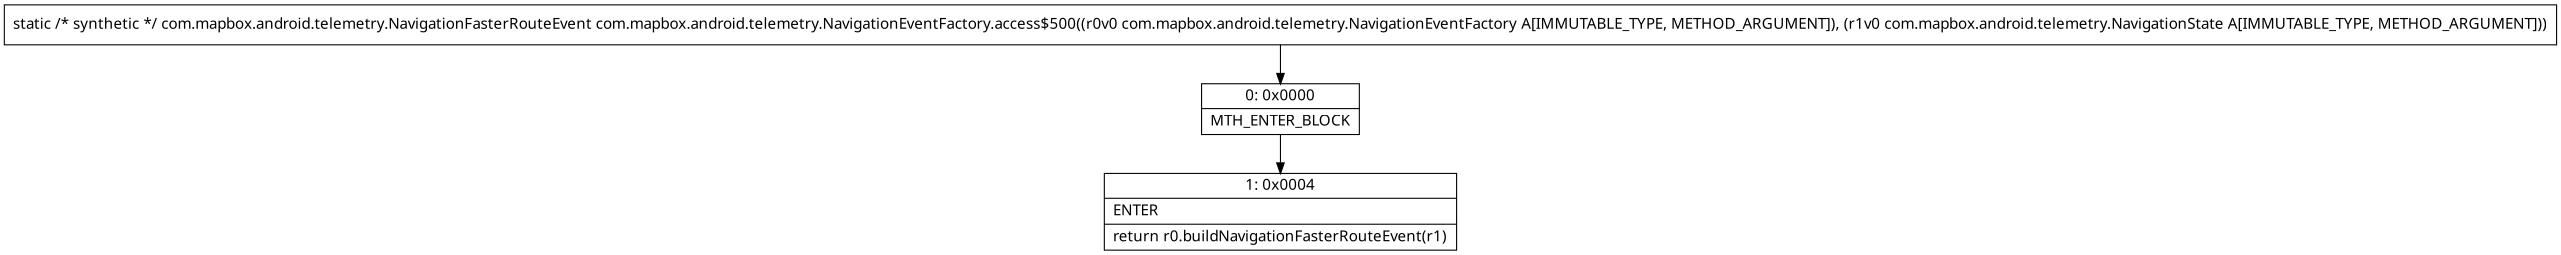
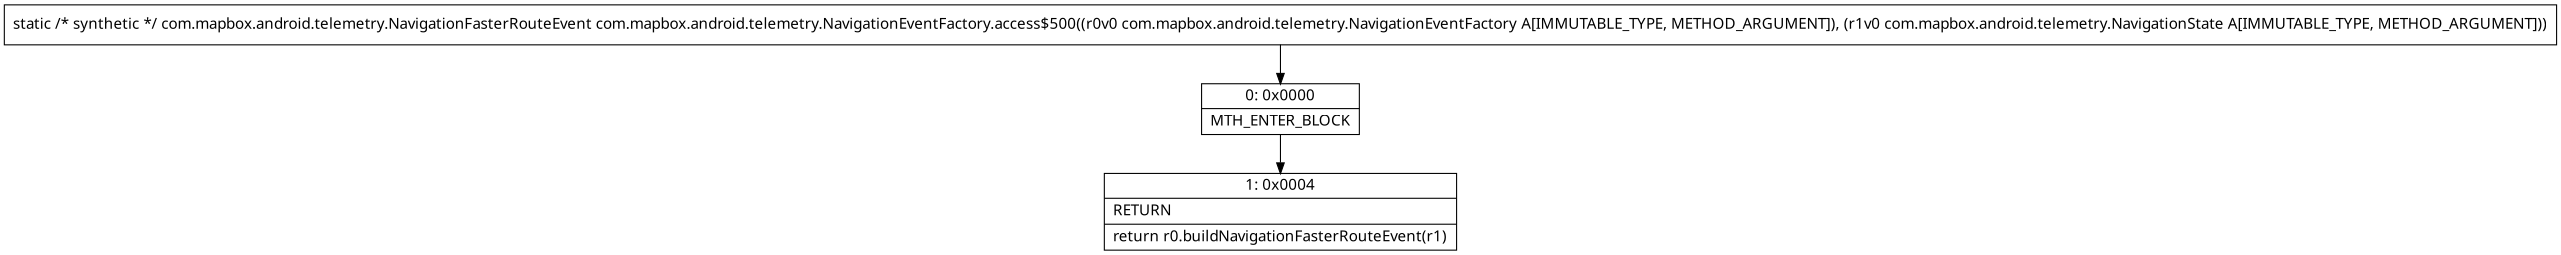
node "1: 0x0004": text "ENTER" -> "RETURN"
